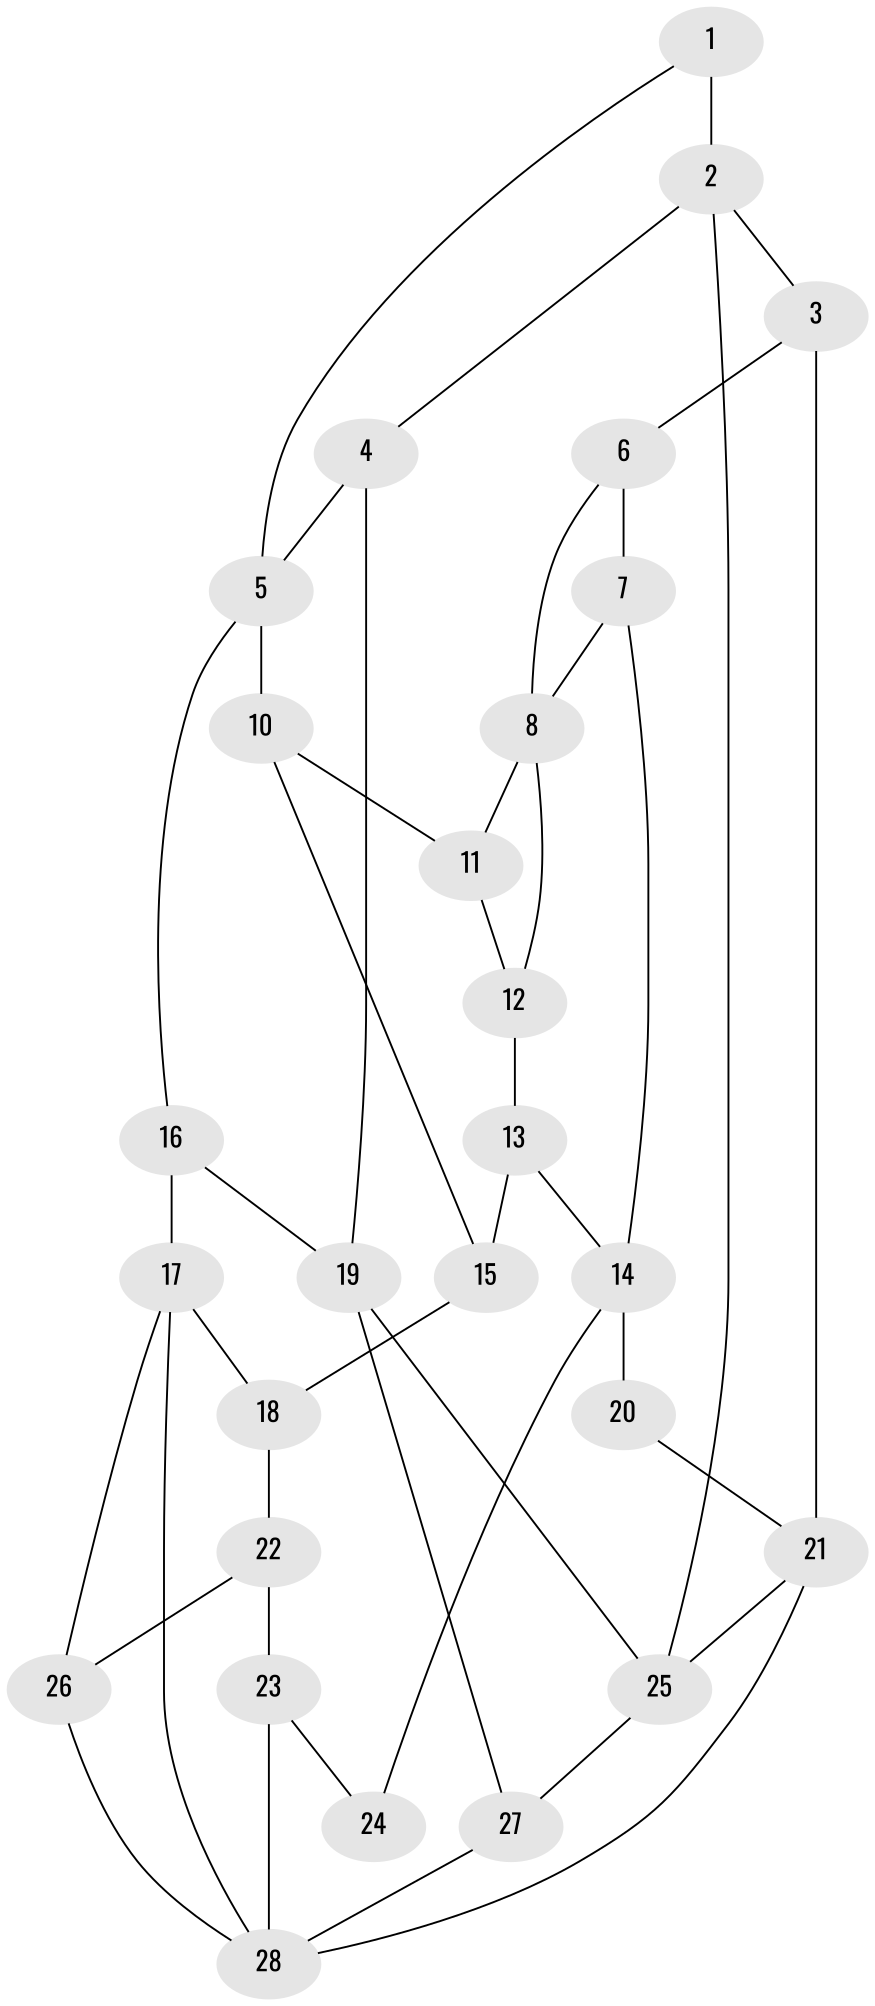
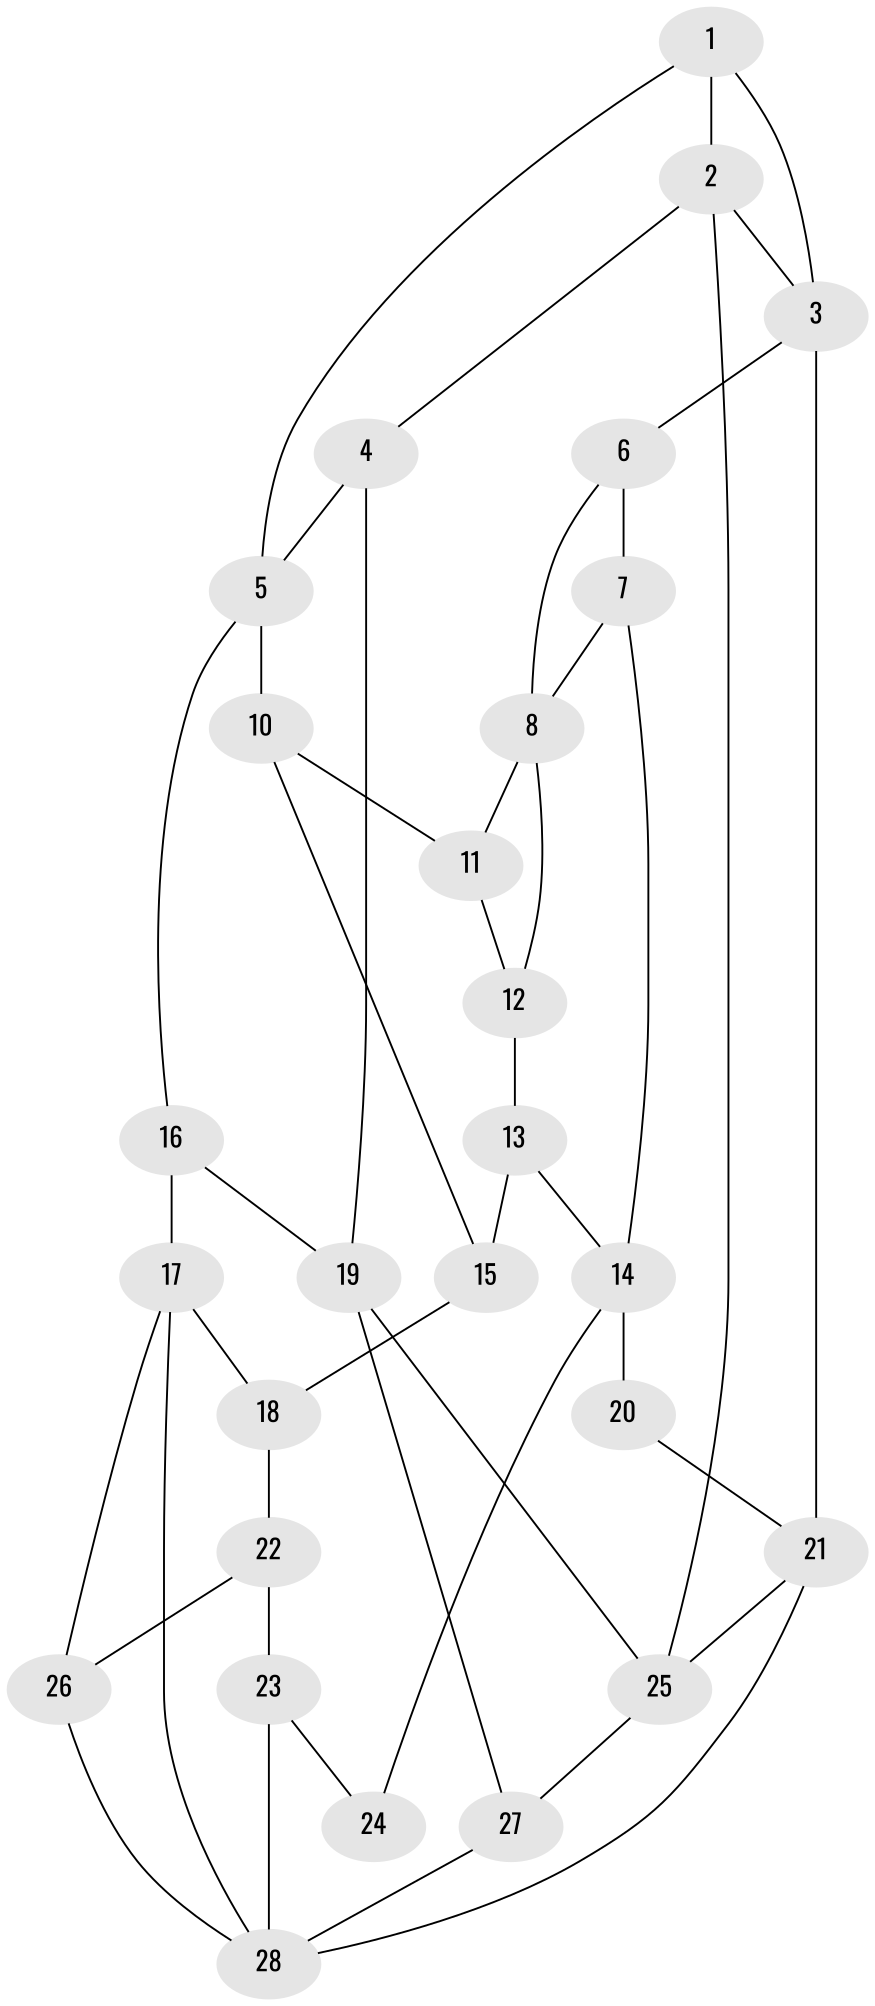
edge "1" -- "3": added
